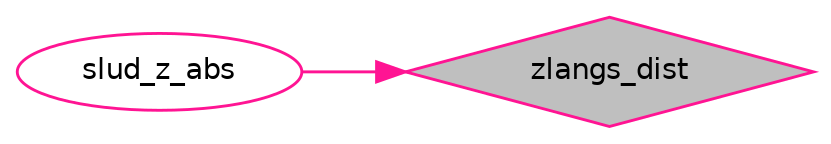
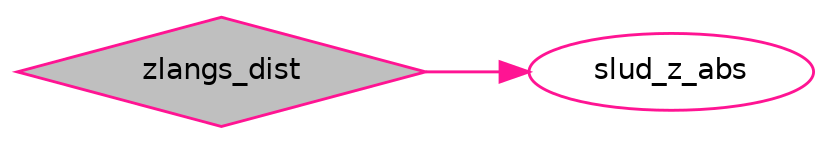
edge "slud_z_abs" -> "zlangs_dist": reversed
